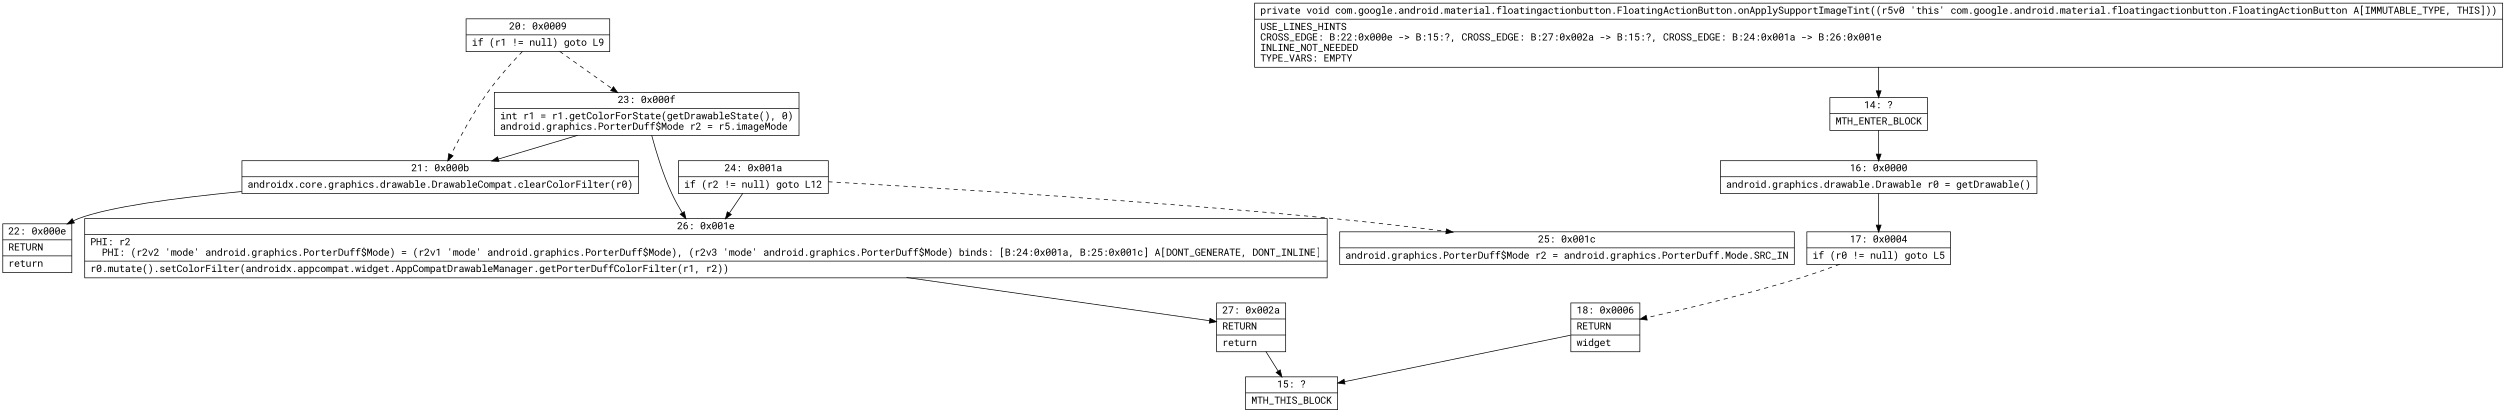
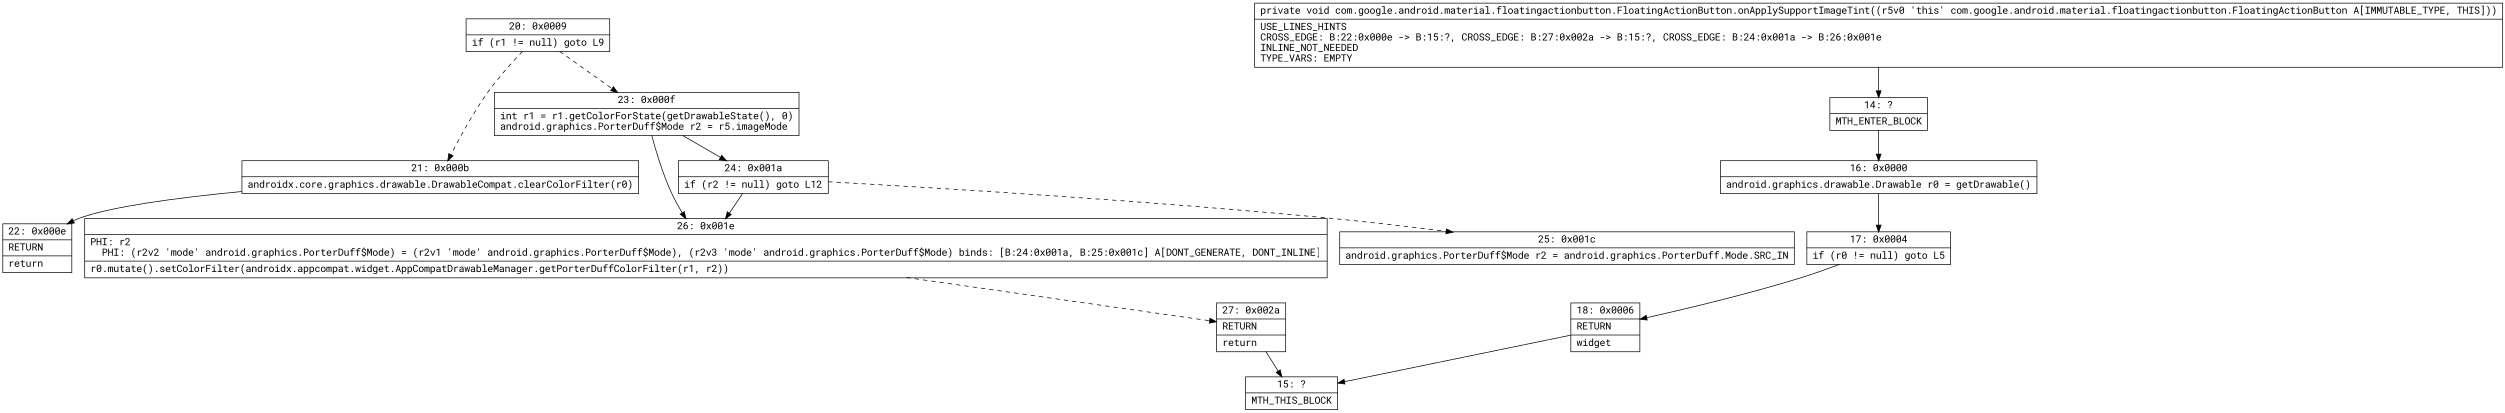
edge "23: 0x000f" -> "21: 0x000b": now "23: 0x000f" -> "24: 0x001a"
edge "17: 0x0004" -> "18: 0x0006": style dashed -> solid
edge "26: 0x001e" -> "27: 0x002a": style solid -> dashed
